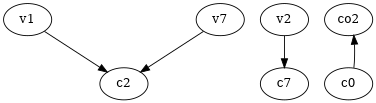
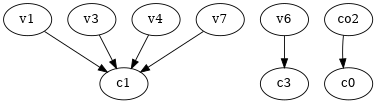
node "v3": added
node "v4": added
node "v2": label "v2" -> "v6"
edge "c0" -> "co2": reversed
node "c2": label "c2" -> "c1"
node "c7": label "c7" -> "c3"
